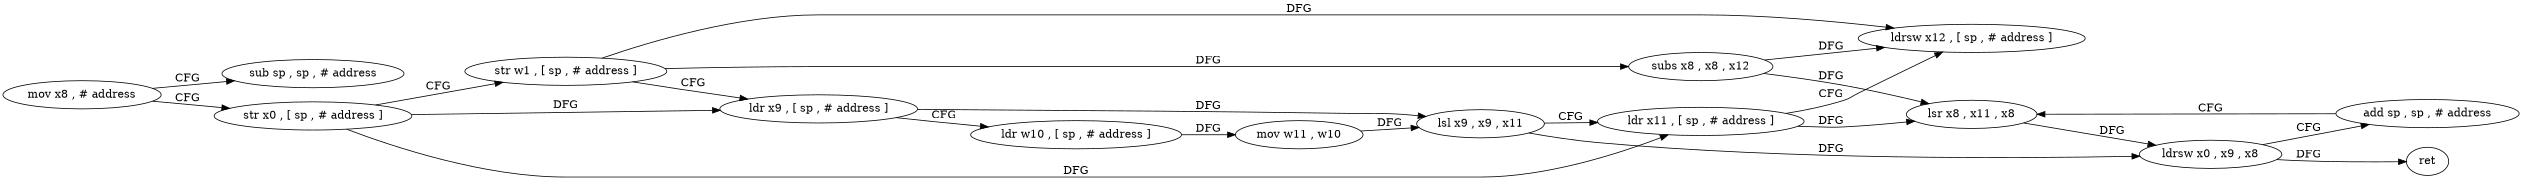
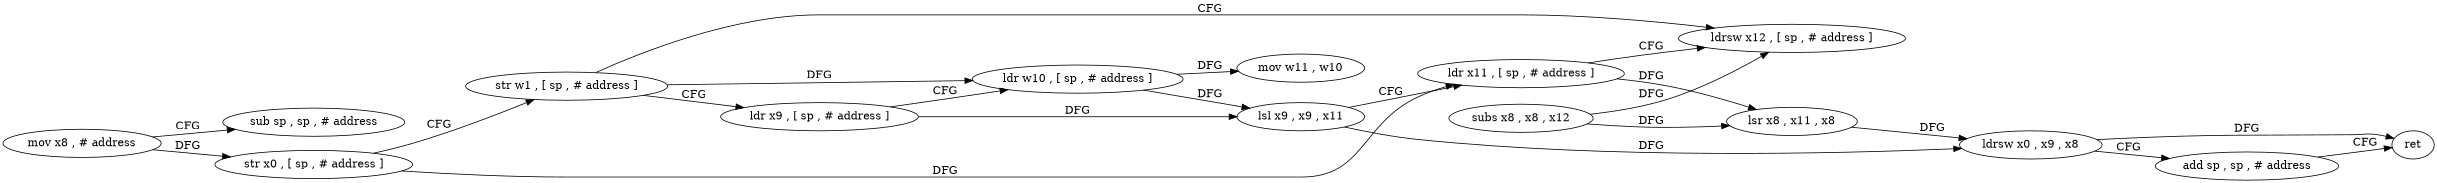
edge "str w1 , [ sp , # address ]" -> "ldrsw x12 , [ sp , # address ]": label "DFG" -> "CFG"
edge "str w1 , [ sp , # address ]" -> "subs x8 , x8 , x12": now "str w1 , [ sp , # address ]" -> "ldr w10 , [ sp , # address ]"
edge "mov x8 , # address" -> "str x0 , [ sp , # address ]": label "CFG" -> "DFG"
edge "str x0 , [ sp , # address ]" -> "ldr x9 , [ sp , # address ]": removed, label "DFG"
edge "add sp , sp , # address" -> "lsr x8 , x11 , x8": now "add sp , sp , # address" -> "ret"
edge "mov w11 , w10" -> "lsl x9 , x9 , x11": now "ldr w10 , [ sp , # address ]" -> "lsl x9 , x9 , x11"
